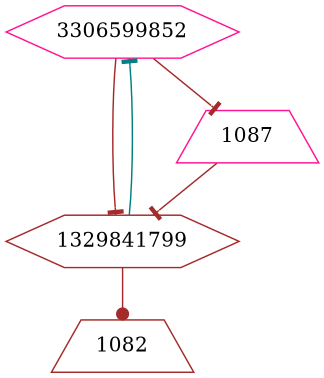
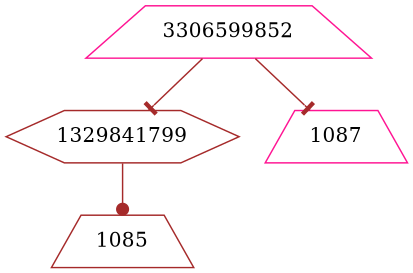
node "3306599852": shape hexagon -> trapezium
edge "1329841799" -> "3306599852": removed
edge "1087" -> "1329841799": removed
node "1082": label "1082" -> "1085"
